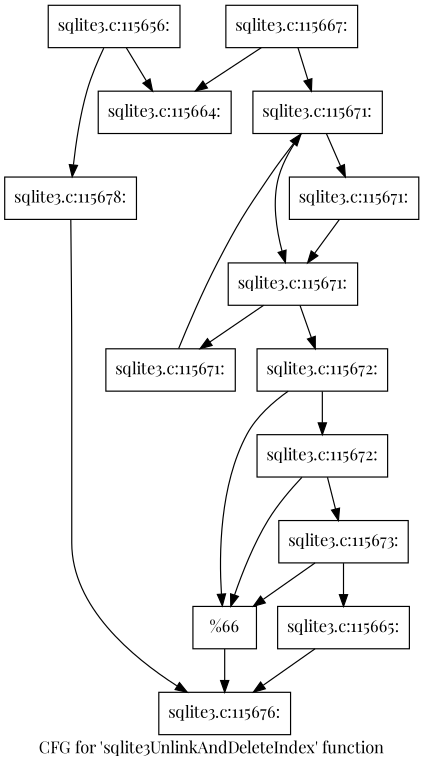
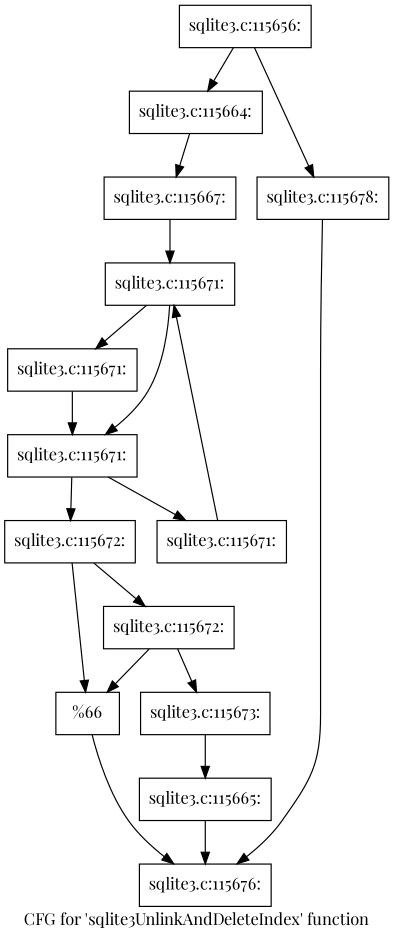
edge "sqlite3.c:115667:" -> "sqlite3.c:115664:": reversed
edge "sqlite3.c:115673:" -> "%66": removed
